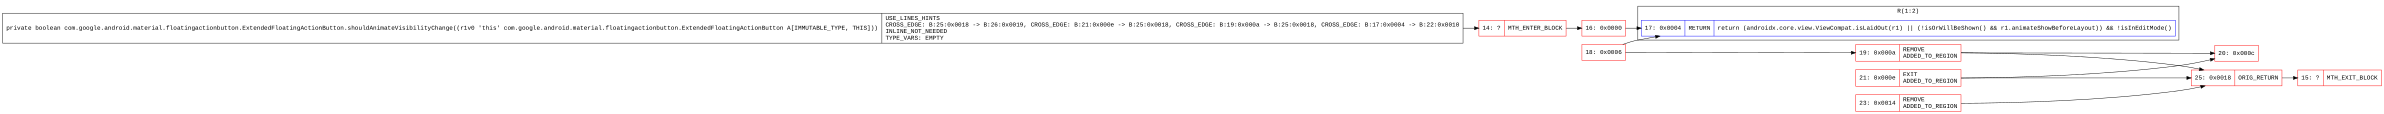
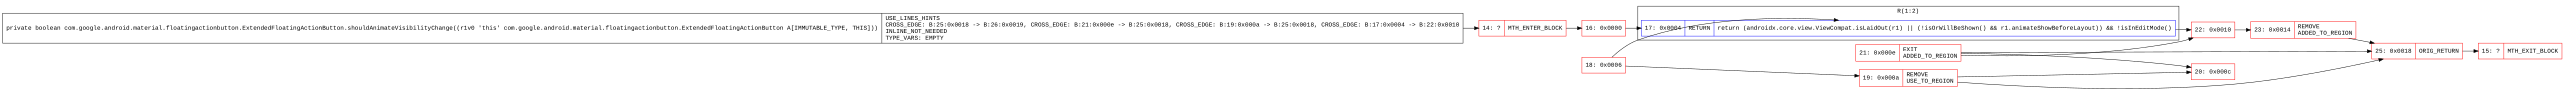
node "22: 0x0010": added
node "19: 0x000a": text "ADDED_TO_REGION" -> "USE_TO_REGION"
